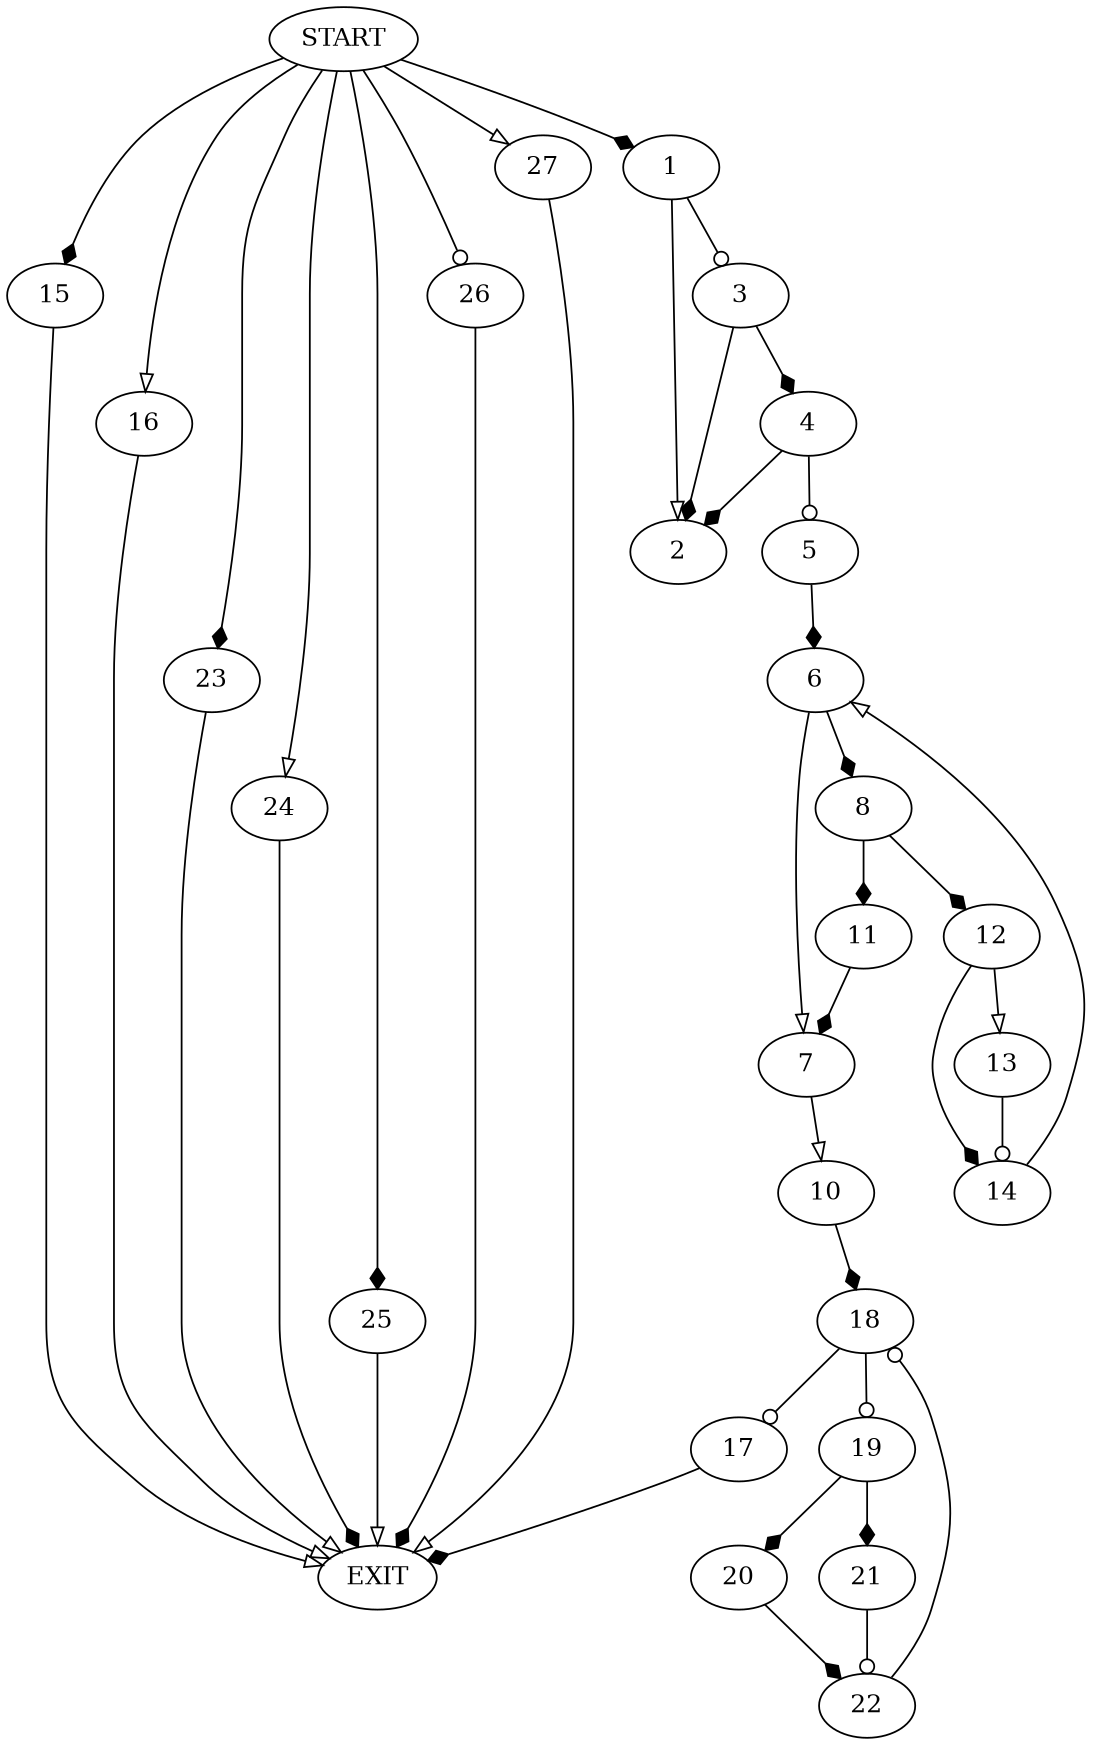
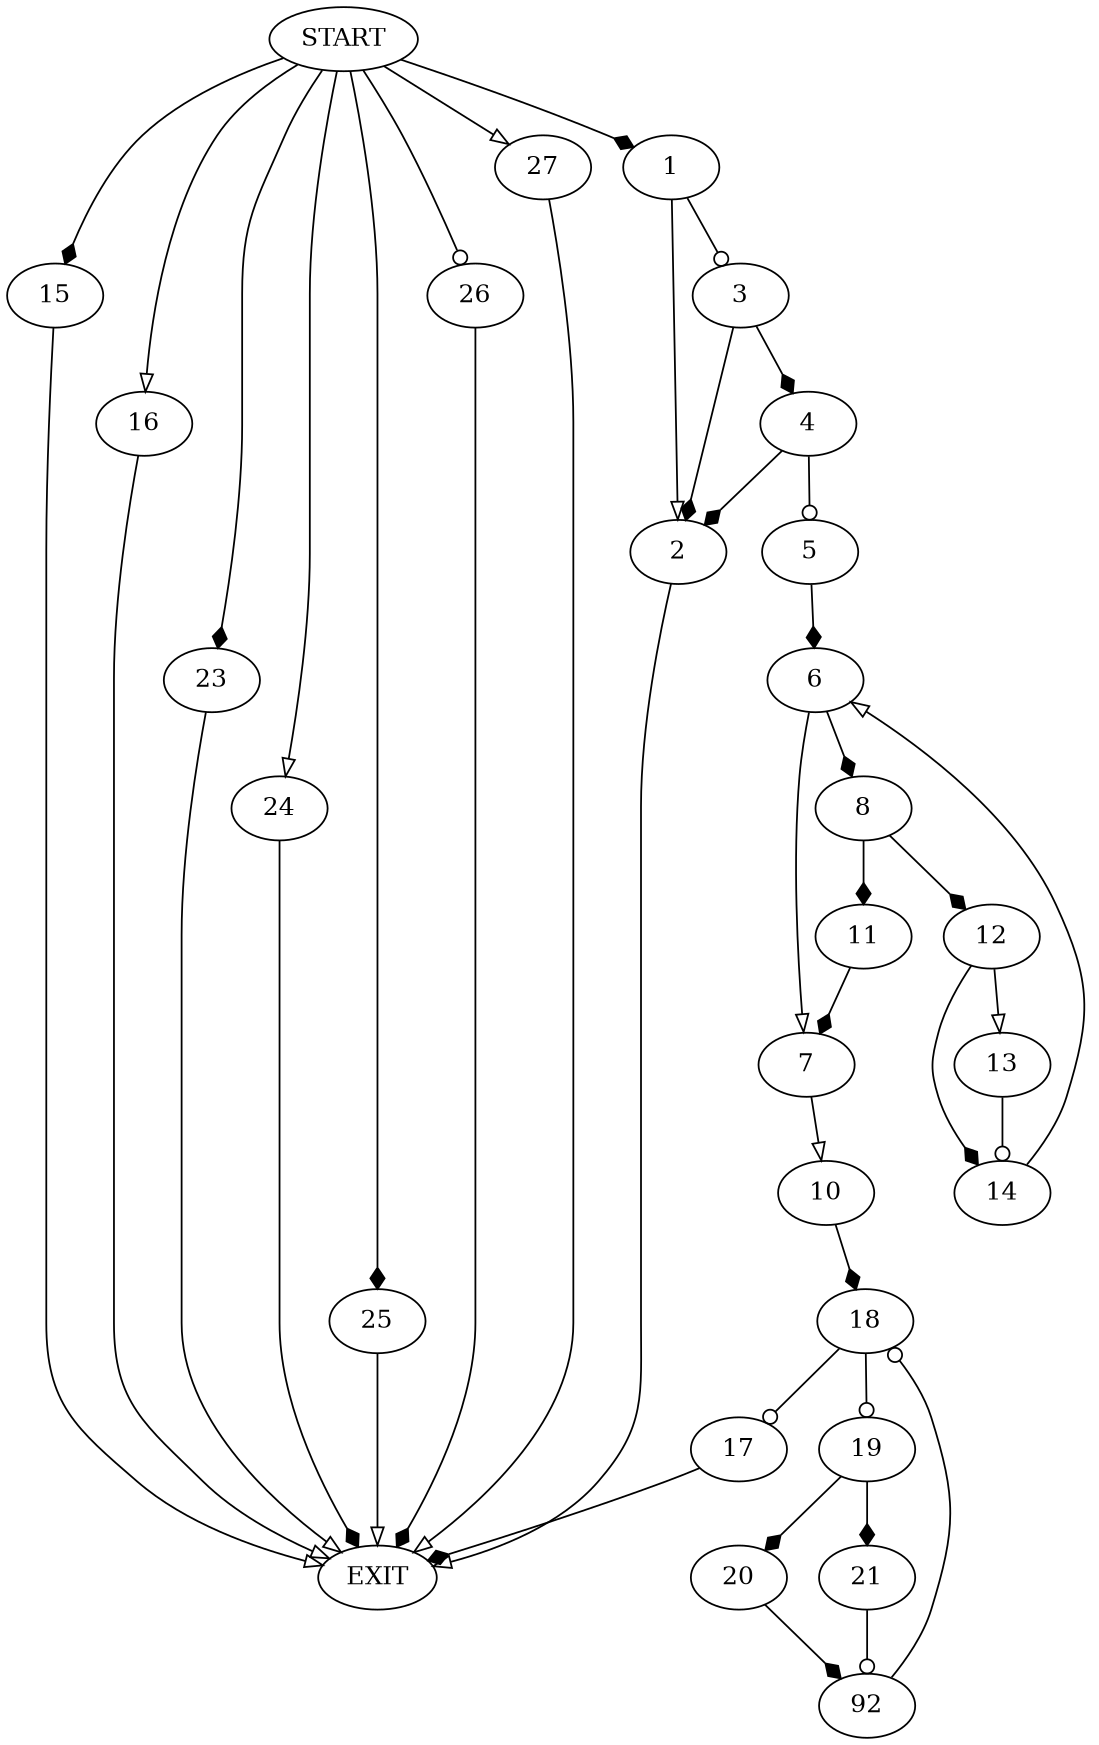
edge "2" -> "EXIT": added
node "22": label "22" -> "92"
